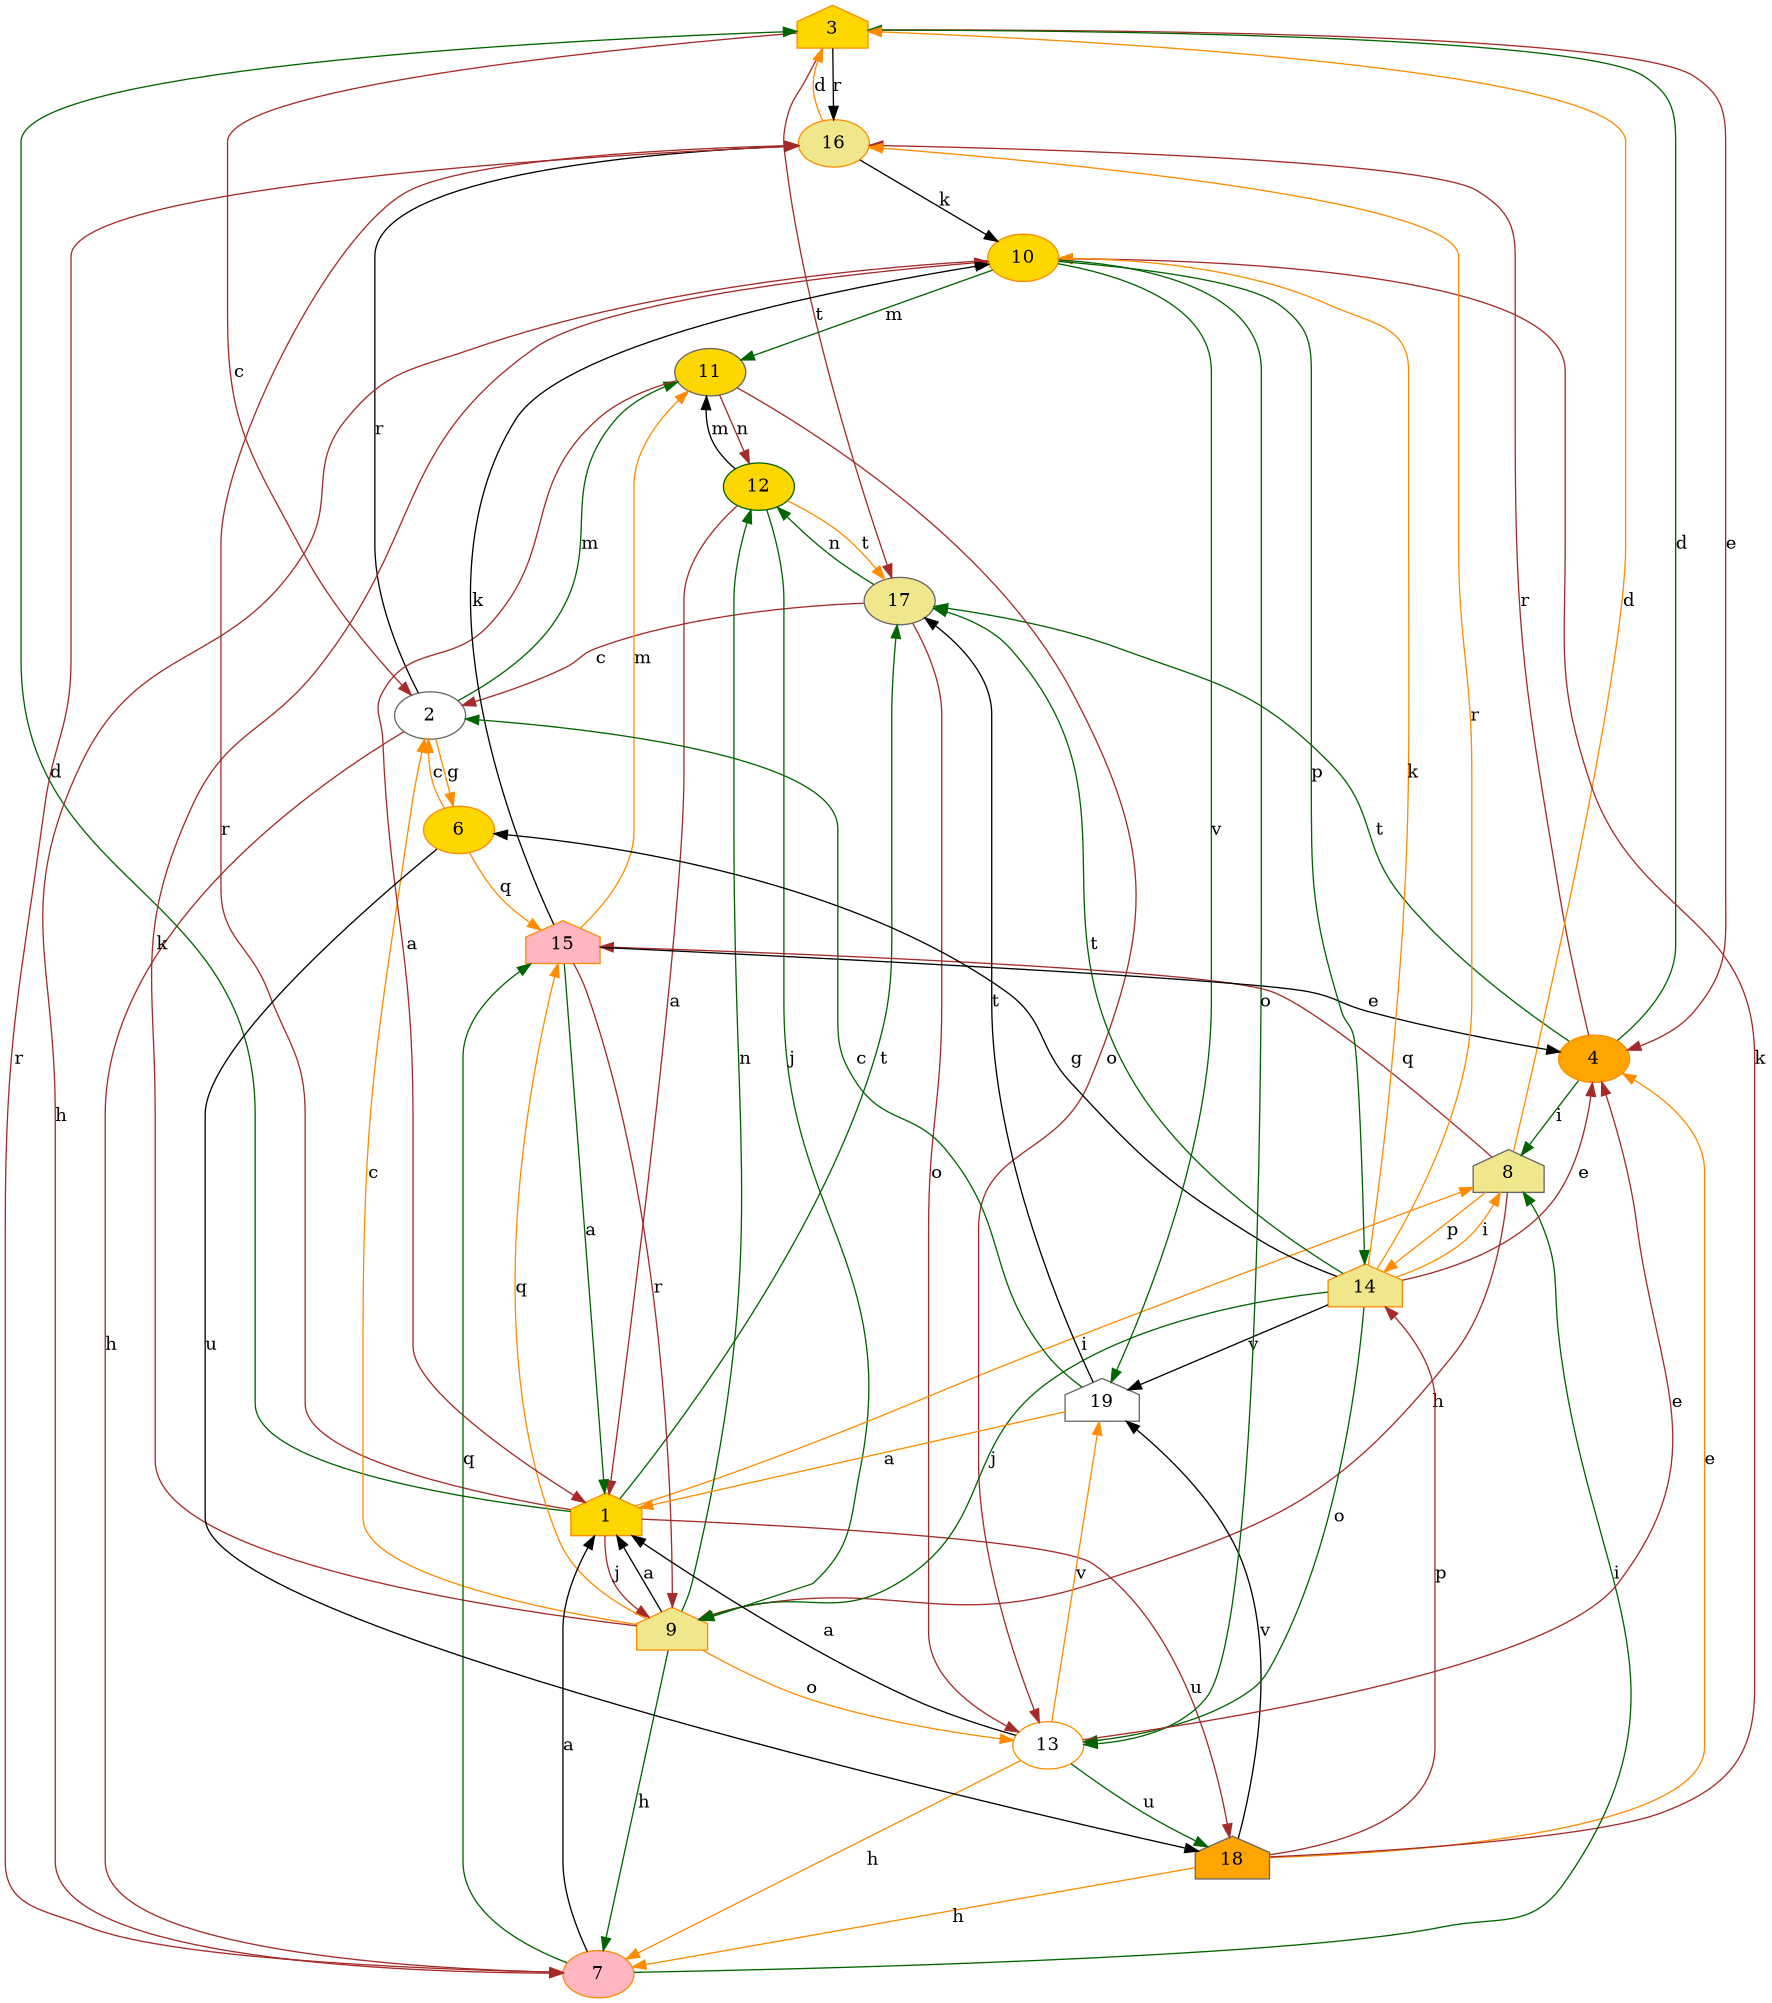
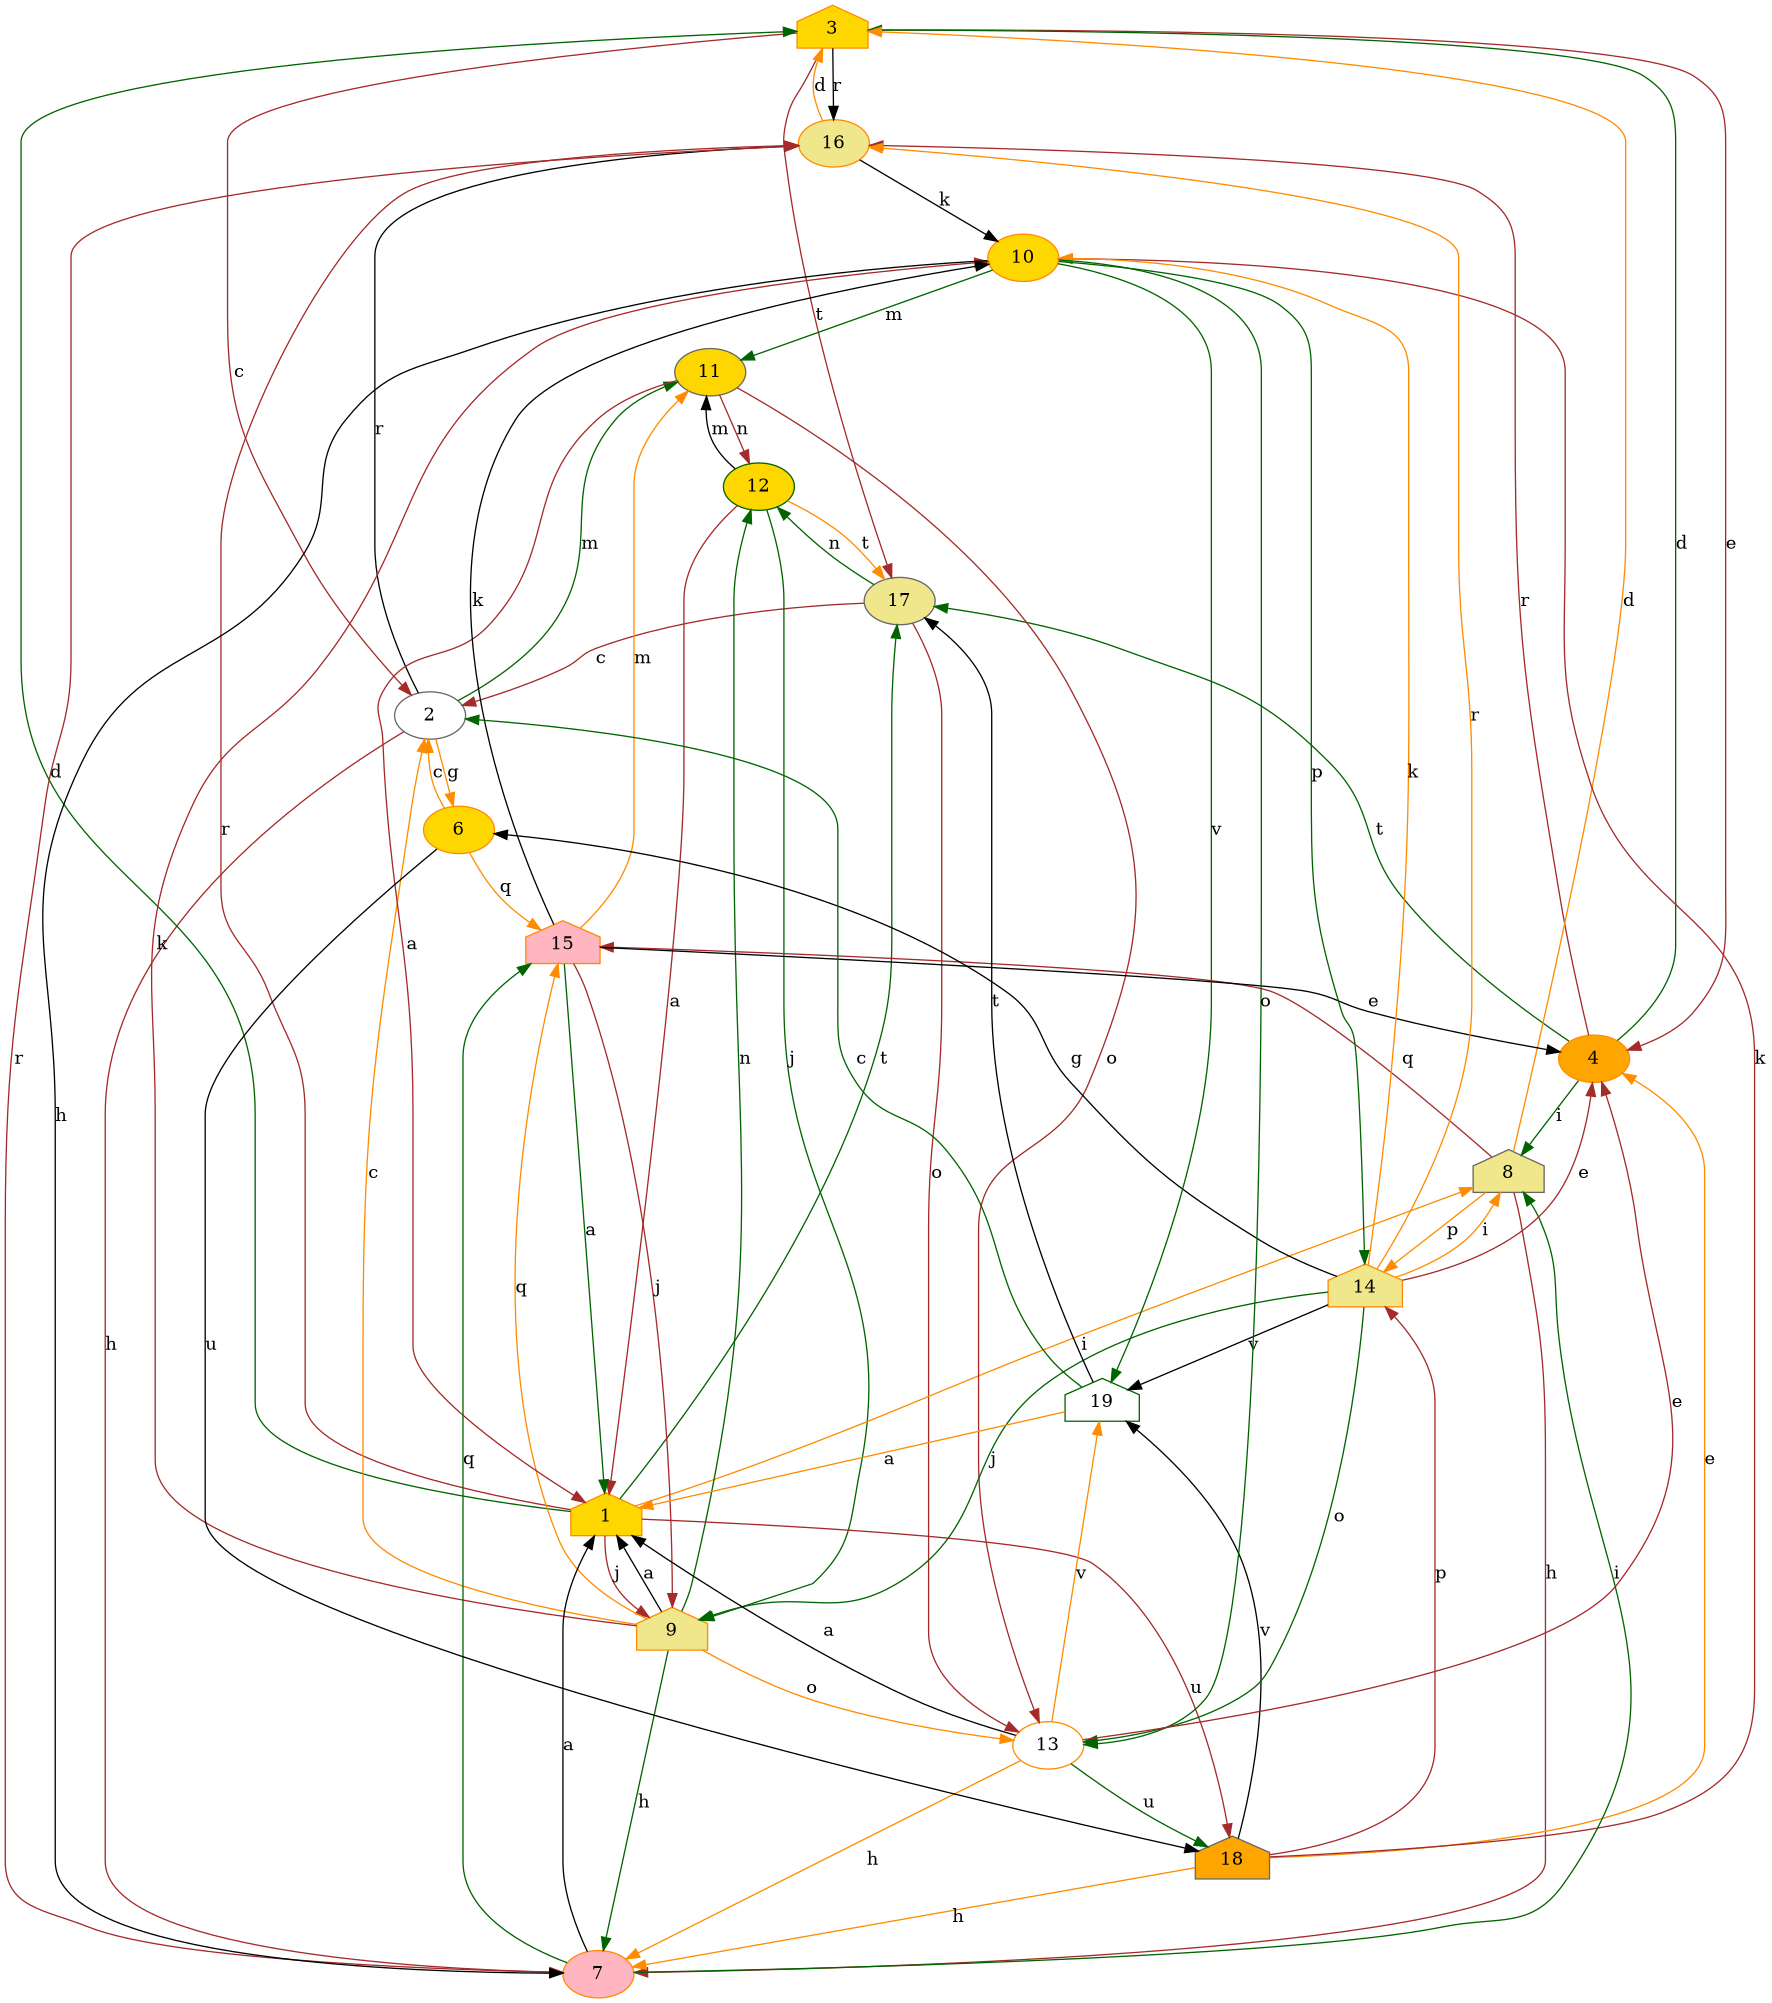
edge "14" -> "17": removed, label "t"
edge "10" -> "7": color brown -> black
edge "15" -> "9": label "r" -> "j"
node "19": color gray40 -> darkgreen
edge "8" -> "9": now "8" -> "7"
